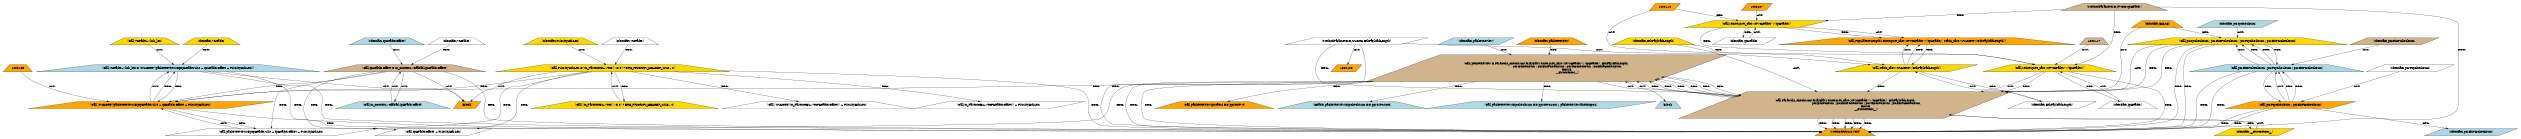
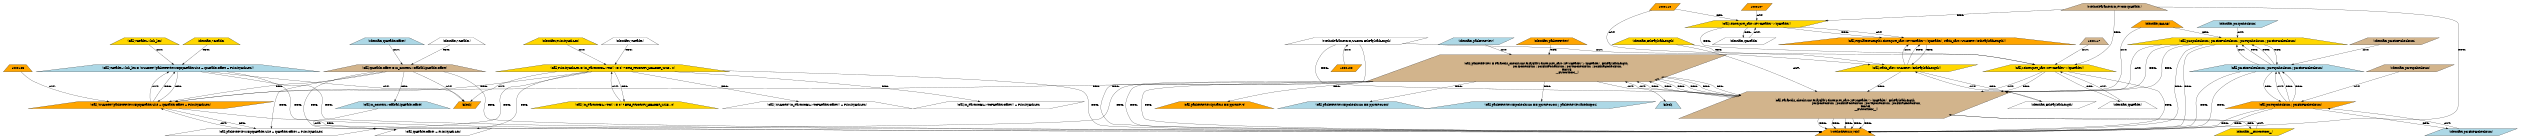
edge "(MethodParameterIn,ULONG EthPayloadLength)" -> "1000100": reversed
node "(Identifier,pcrTcpChecksum)": fillcolor white -> tan
edge "(Call,m_Context->Offload.ipHeaderOffset)" -> "(Call,IpHeaderOffset = m_Context->Offload.ipHeaderOffset)": now "(Call,m_Context->Offload.ipHeaderOffset)" -> "(Call,IpHeaderOffset + PriorityHdrLen)"
edge "(Call,IpHeaderOffset = m_Context->Offload.ipHeaderOffset)" -> "(Call,m_Context->Offload.ipHeaderOffset)": label "AST: " -> "CFG: "
node "(Header,packetReview.xxpCheckSum == ppresPCSOK)": label "(Header,packetReview.xxpCheckSum == ppresPCSOK)" -> "(Call,packetReview.xxpCheckSum == ppresPCSOK)"
edge "(Identifier,pcrFixPHChecksum)" -> "(Call,pcrTcpChecksum | pcrFixPHChecksum)": added, label "AST:"
